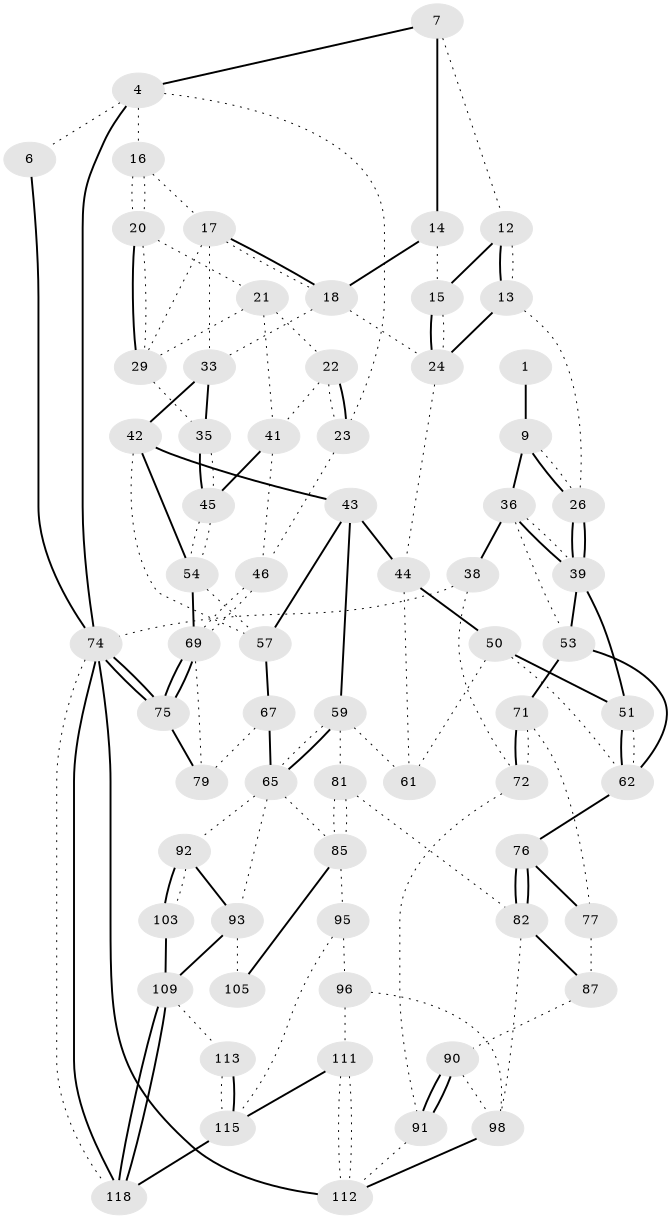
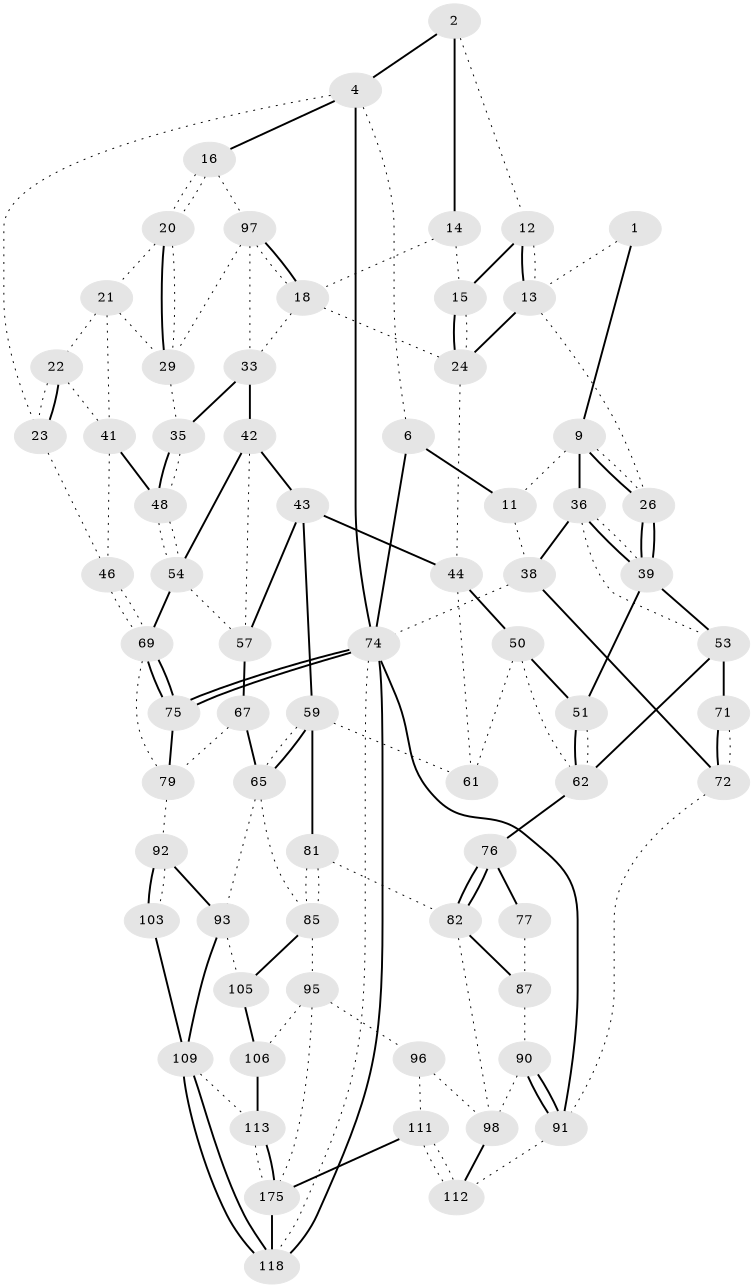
node "7": label "7" -> "2"
edge "4" -- "16": style dotted -> bold
node "17": label "17" -> "97"
edge "14" -- "18": style bold -> dotted
edge "1" -- "13": added
node "45": label "45" -> "48"
node "11": added
edge "38" -- "72": style dotted -> bold
edge "59" -- "81": style dotted -> bold
edge "71" -- "77": removed
edge "65" -- "92": now "79" -- "92"
edge "74" -- "112": now "74" -- "91"
node "106": added
node "115": label "115" -> "175"
